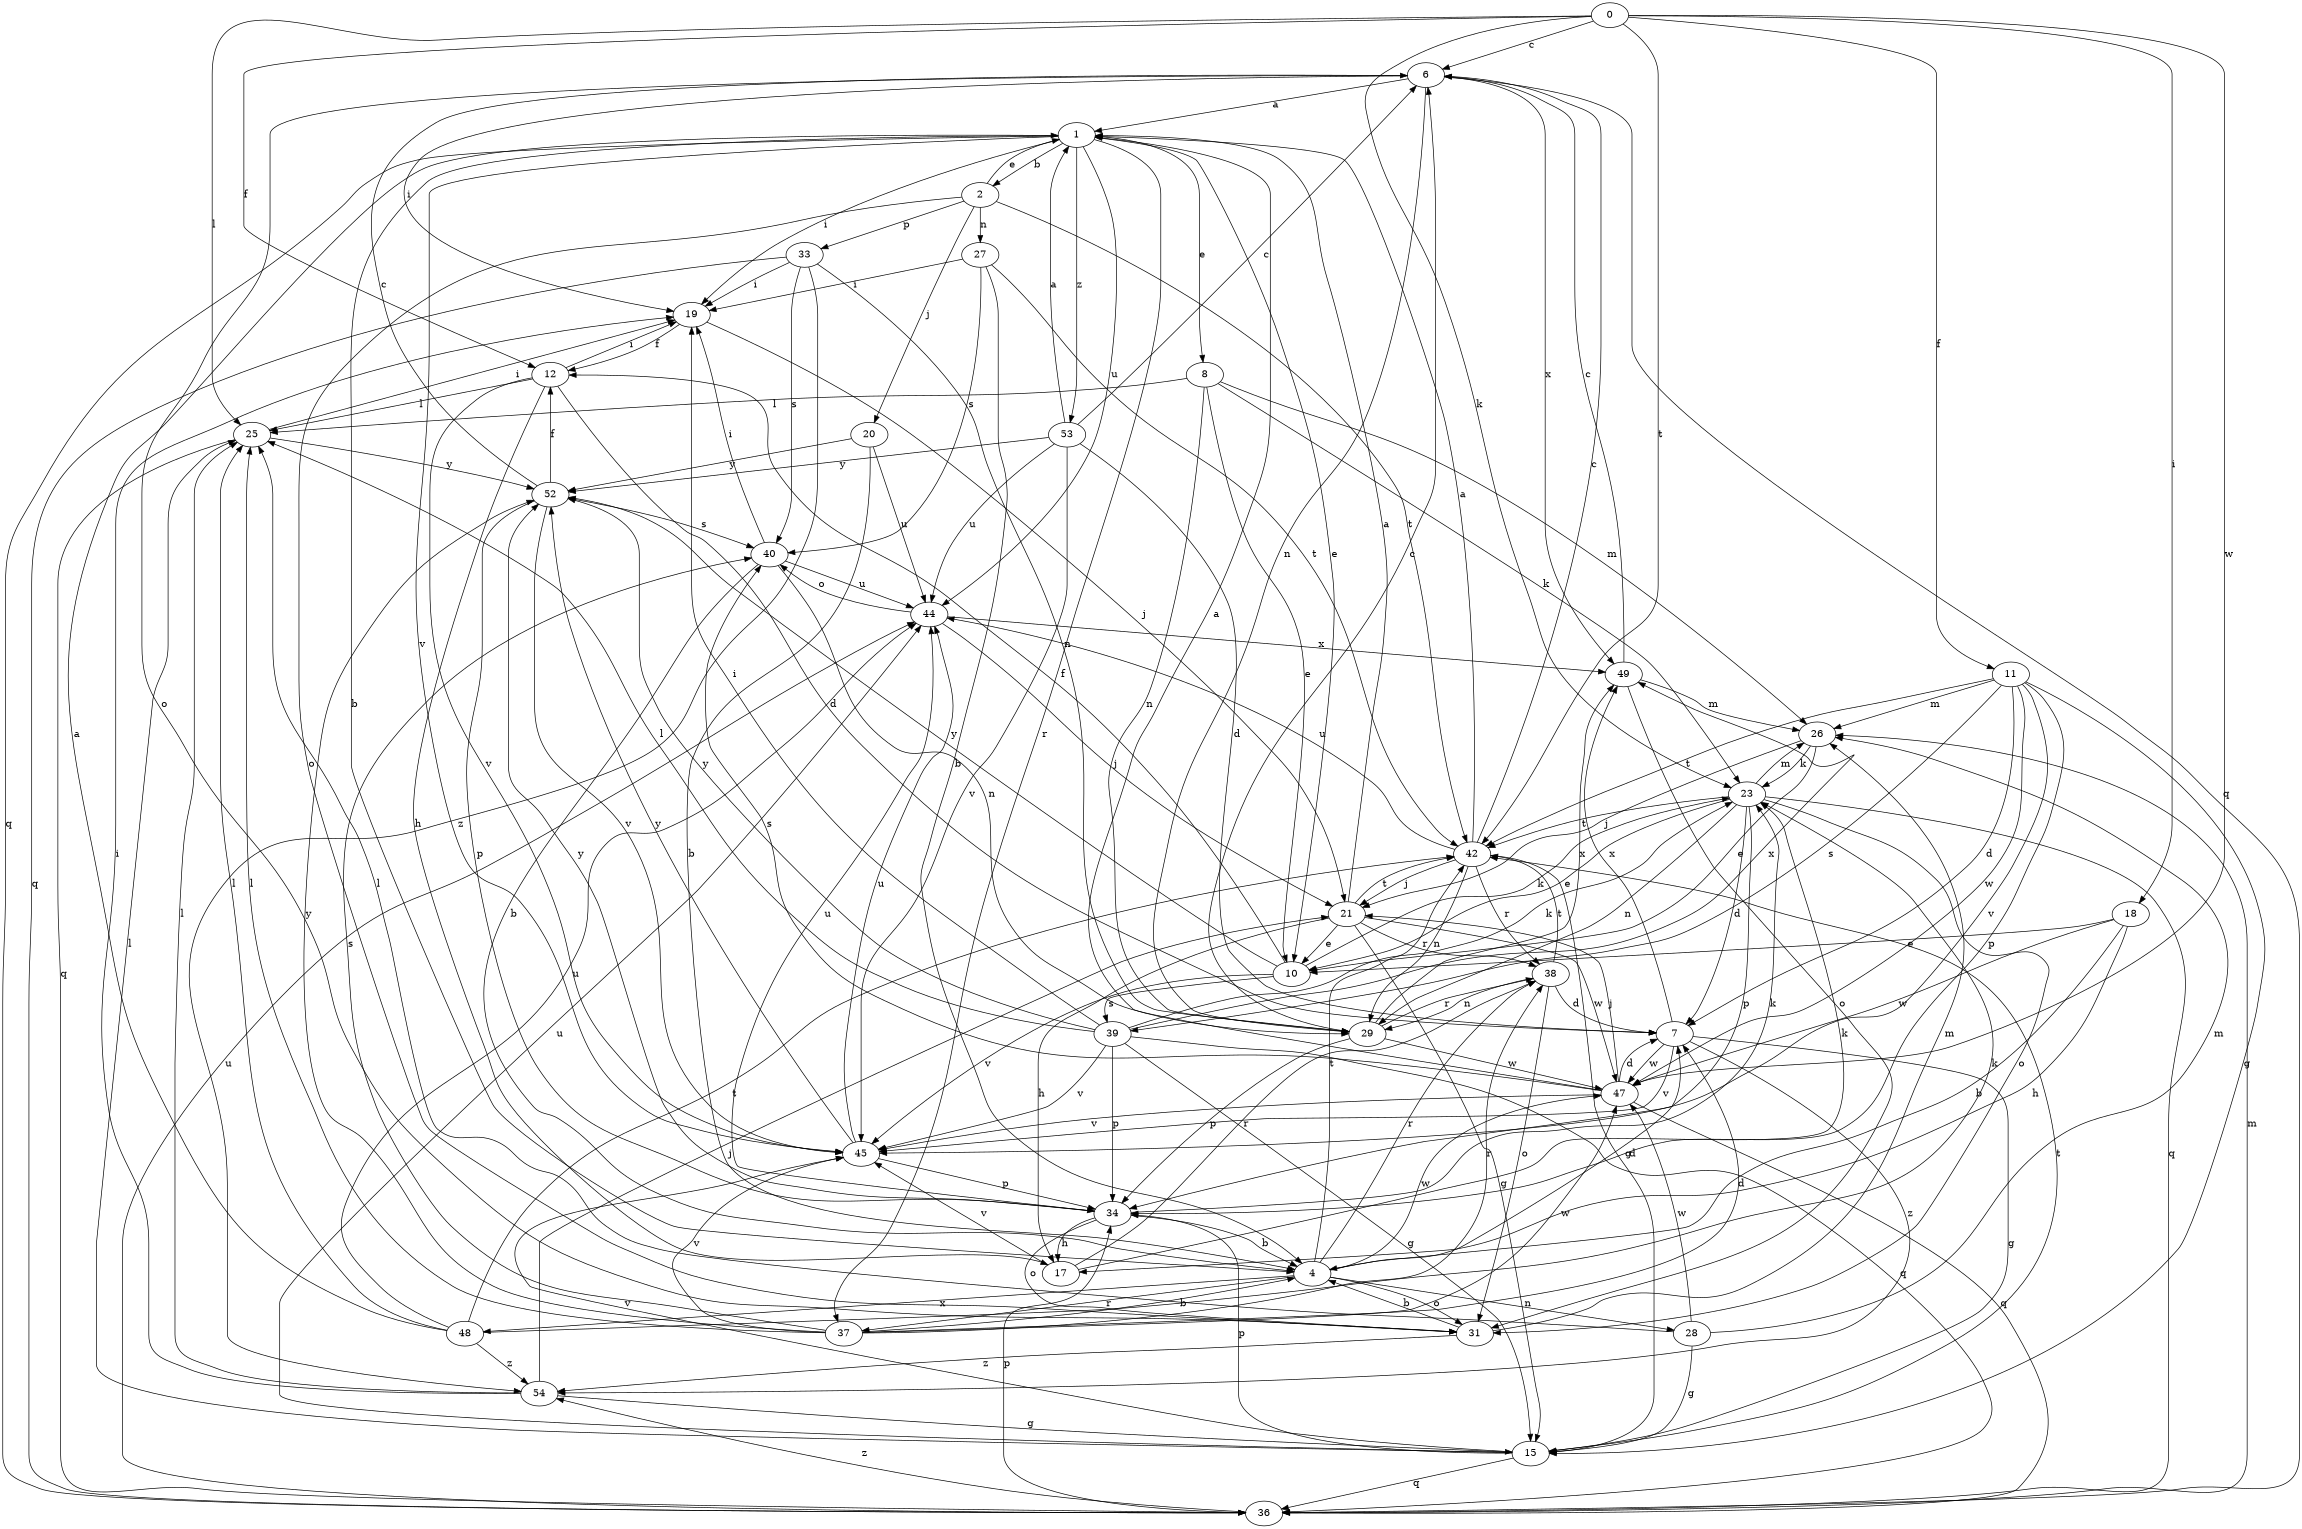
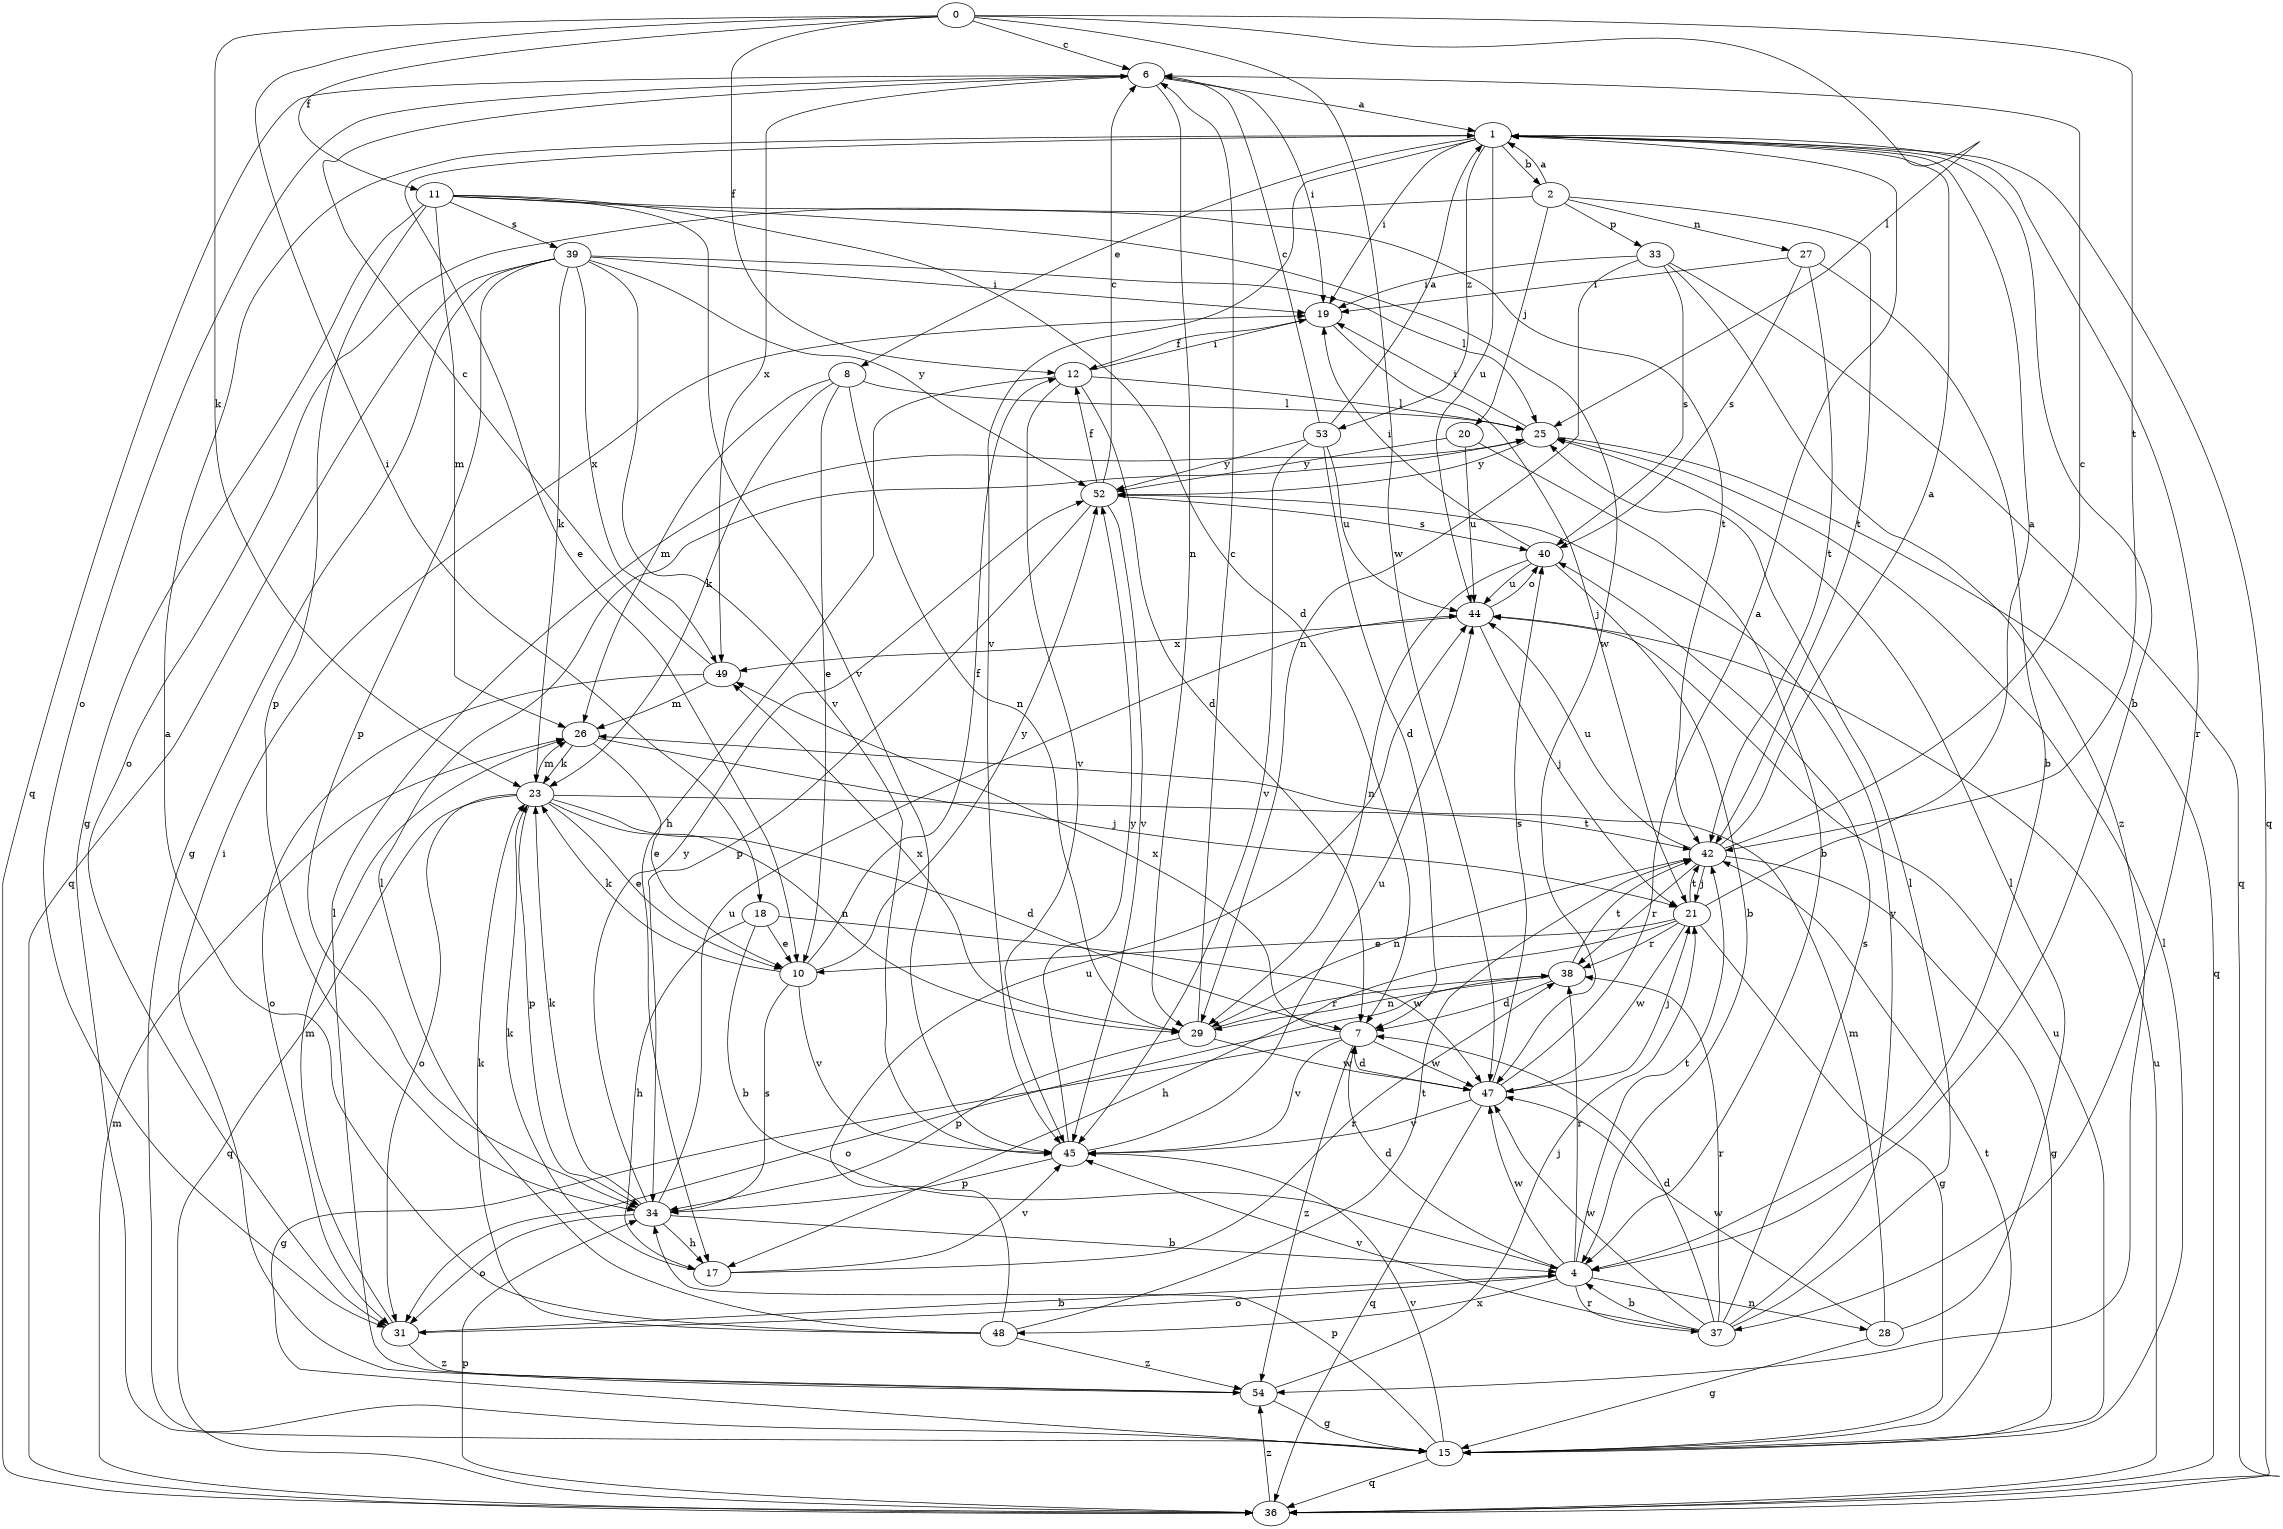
edge "2" -> "1": label "e" -> "a"
edge "10" -> "39": now "10" -> "34"
